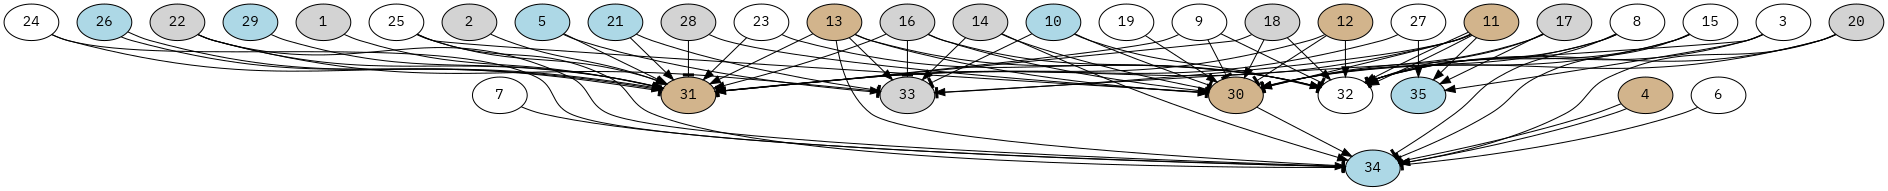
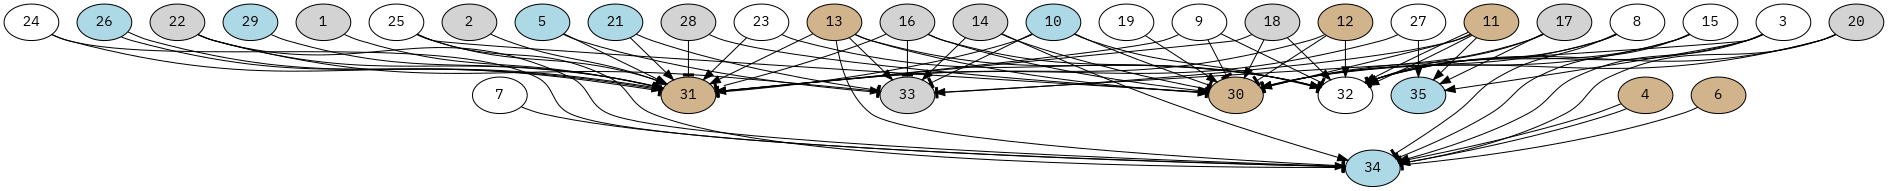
edge "16" -> "31": arrowhead normal -> tee
edge "11" -> "31": now "10" -> "31"
node "6": fillcolor white -> tan
edge "30" -> "34": now "3" -> "34"
